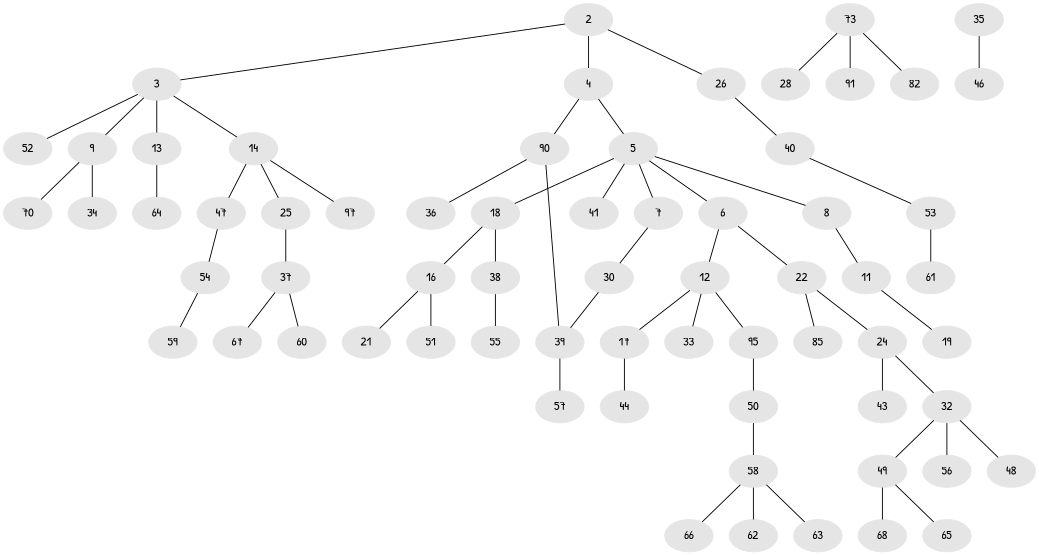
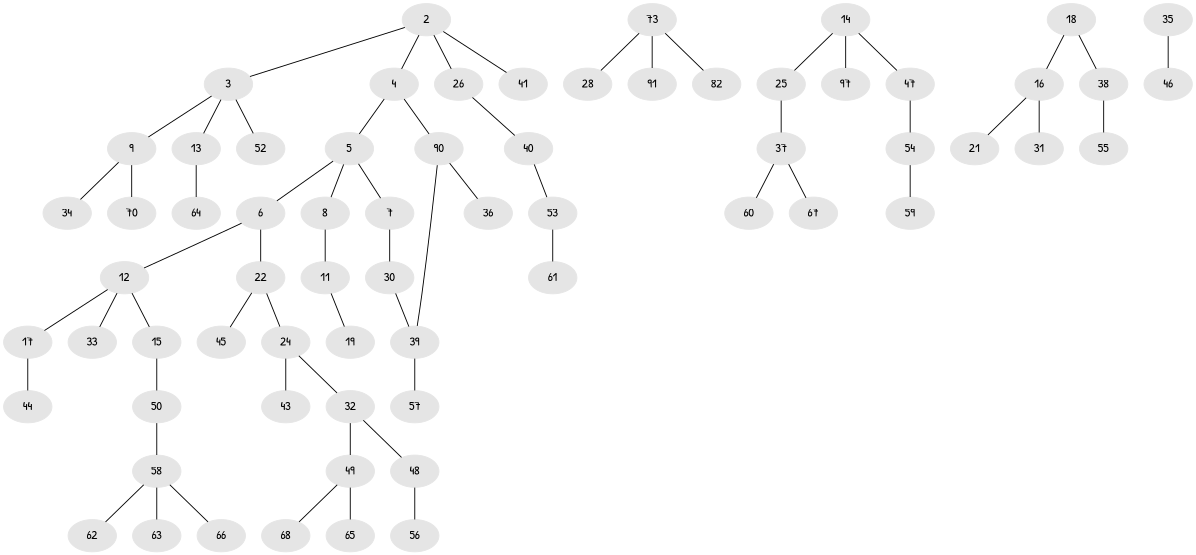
edge "3" -- "14": removed
edge "5" -- "18": removed
edge "5" -- "41": now "2" -- "41"
node "51": label "51" -> "31"
node "95": label "95" -> "15"
node "85": label "85" -> "45"
edge "32" -- "56": now "48" -- "56"
